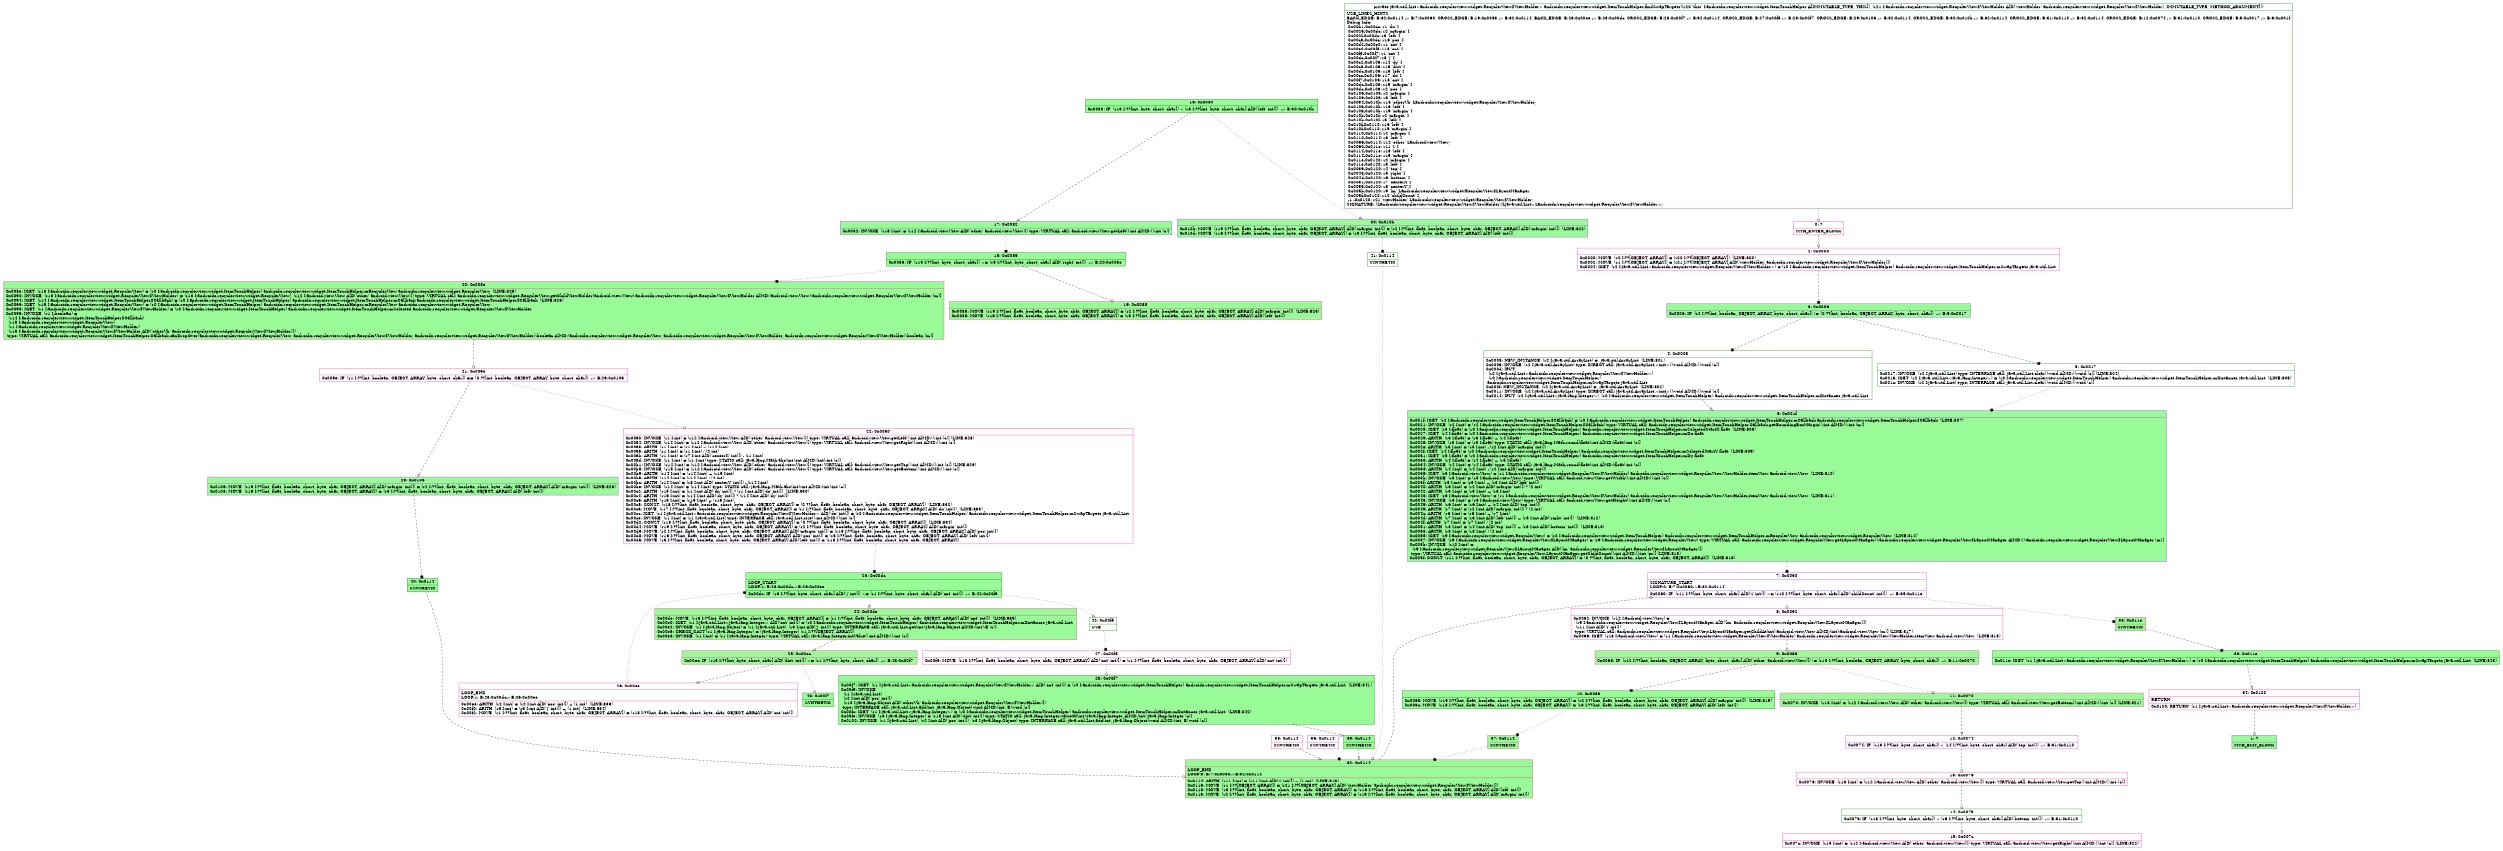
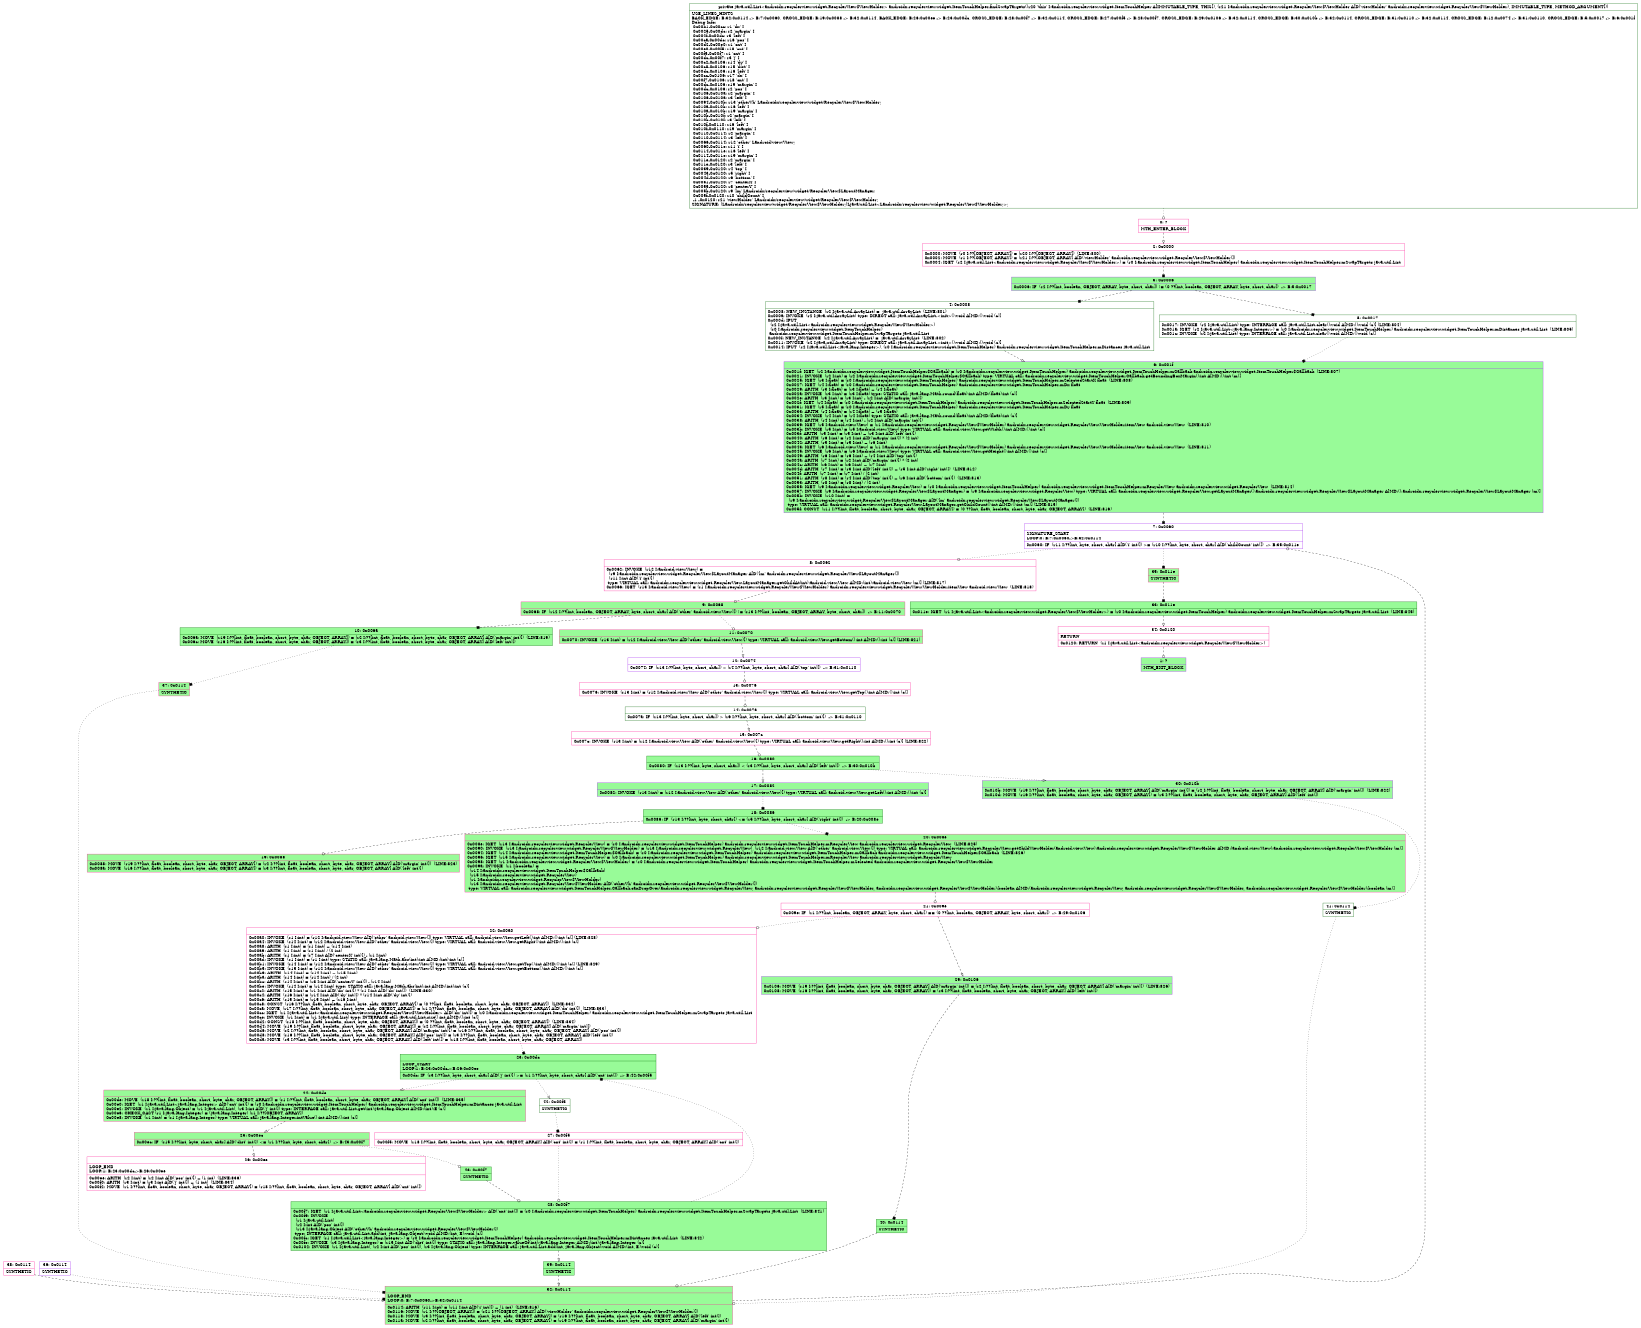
edge "26: 0x00ee" -> "23: 0x00dc": now "28: 0x00f7" -> "23: 0x00dc"
node "42: 0x00f5": text "USE" -> "SYNTHETIC"
edge "15: 0x007c" -> "16: 0x0080": added
edge "43: 0x00f7" -> "28: 0x00f7": added
